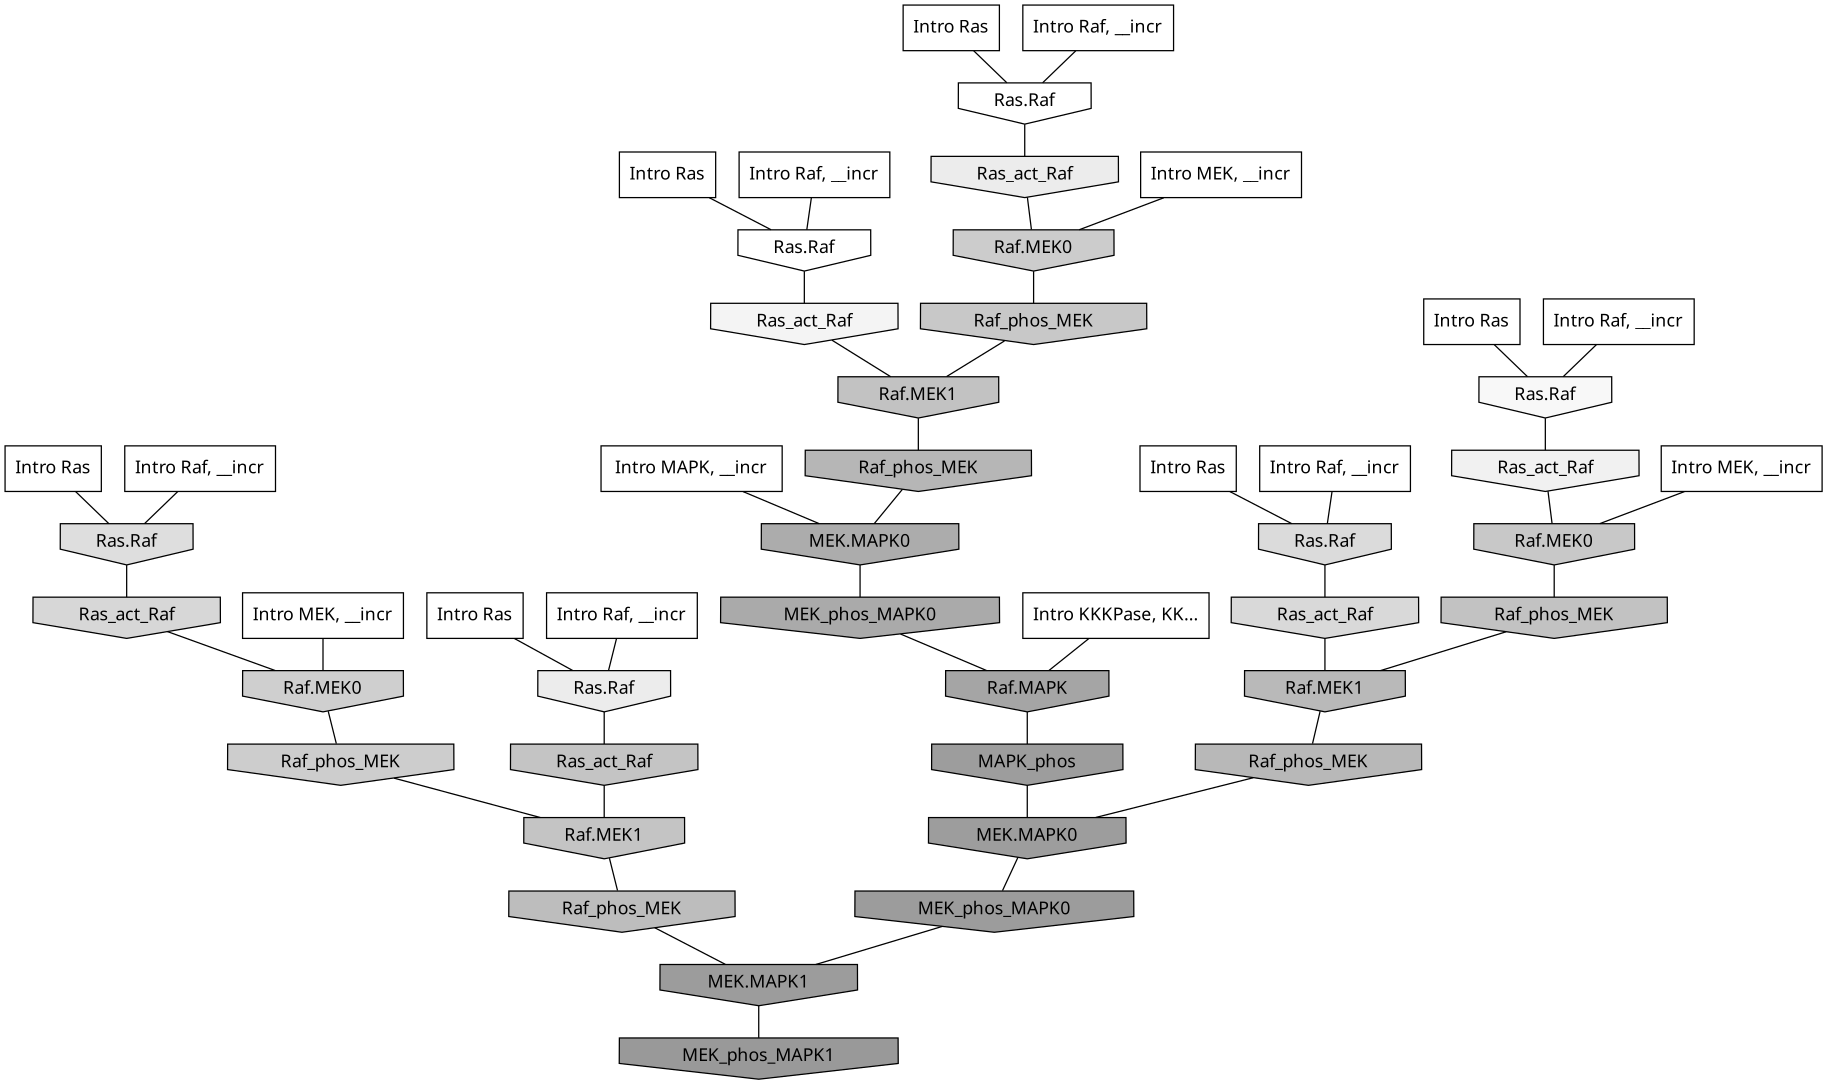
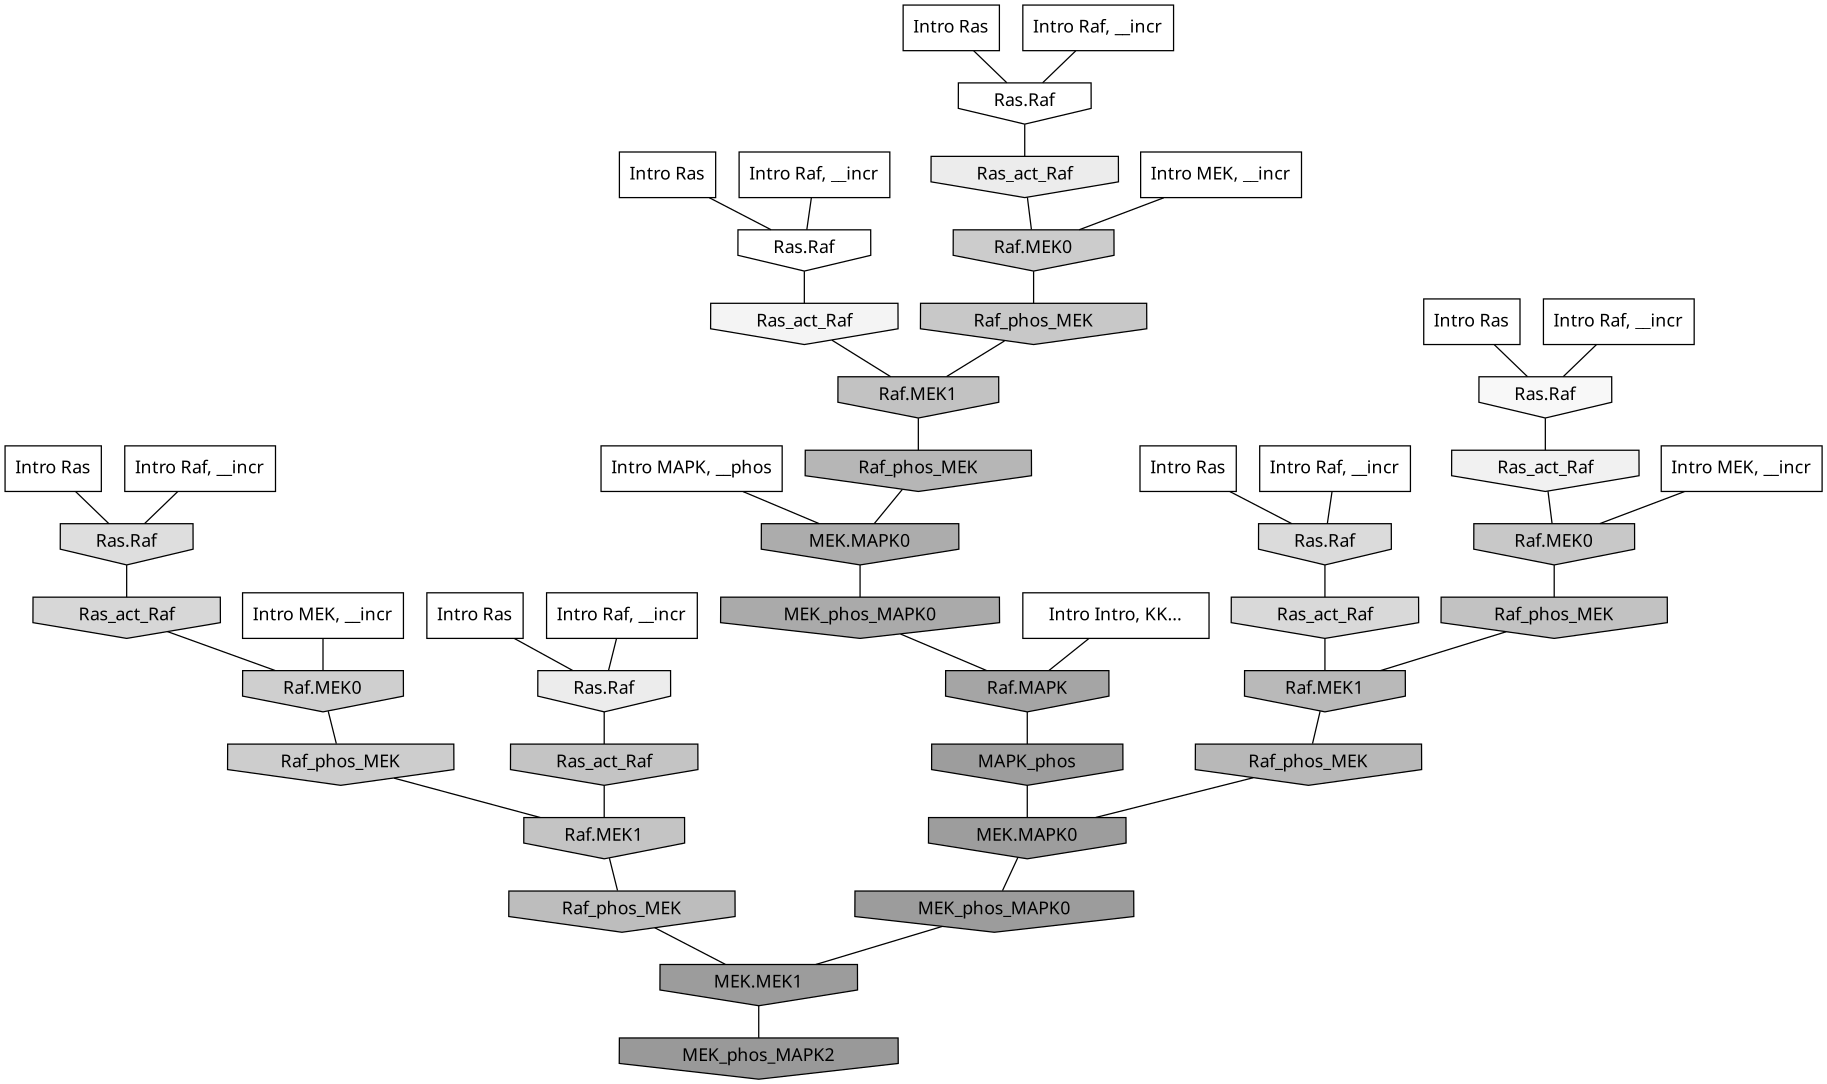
node "Intro MAPK, __incr": label "Intro MAPK, __incr" -> "Intro MAPK, __phos"
node "Intro KKKPase, KK...": label "Intro KKKPase, KK..." -> "Intro Intro, KK..."
node "MEK.MAPK1": label "MEK.MAPK1" -> "MEK.MEK1"
node "MEK_phos_MAPK1": label "MEK_phos_MAPK1" -> "MEK_phos_MAPK2"
